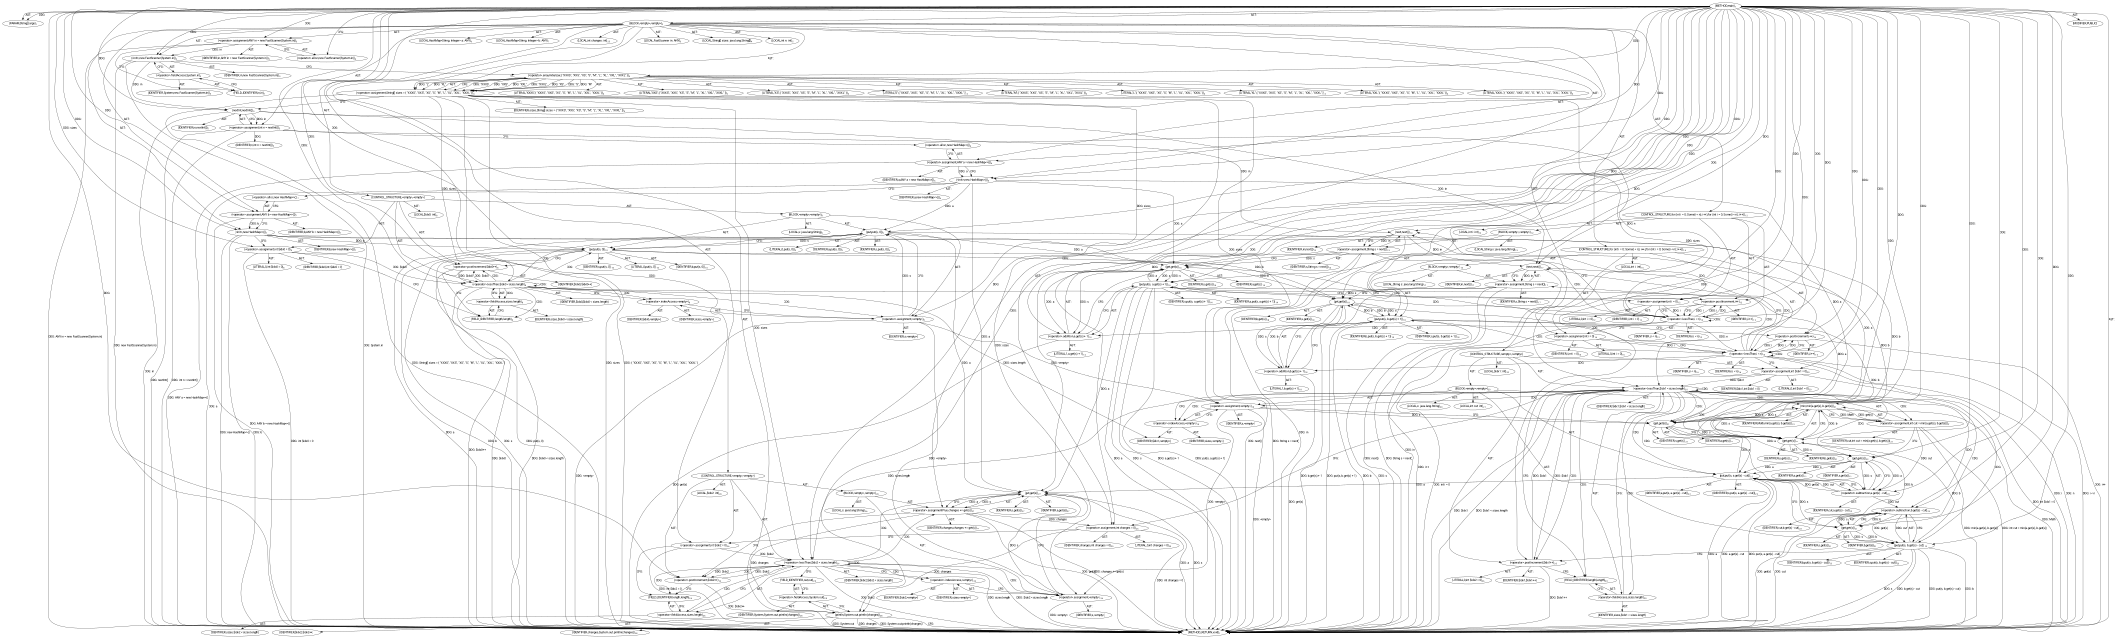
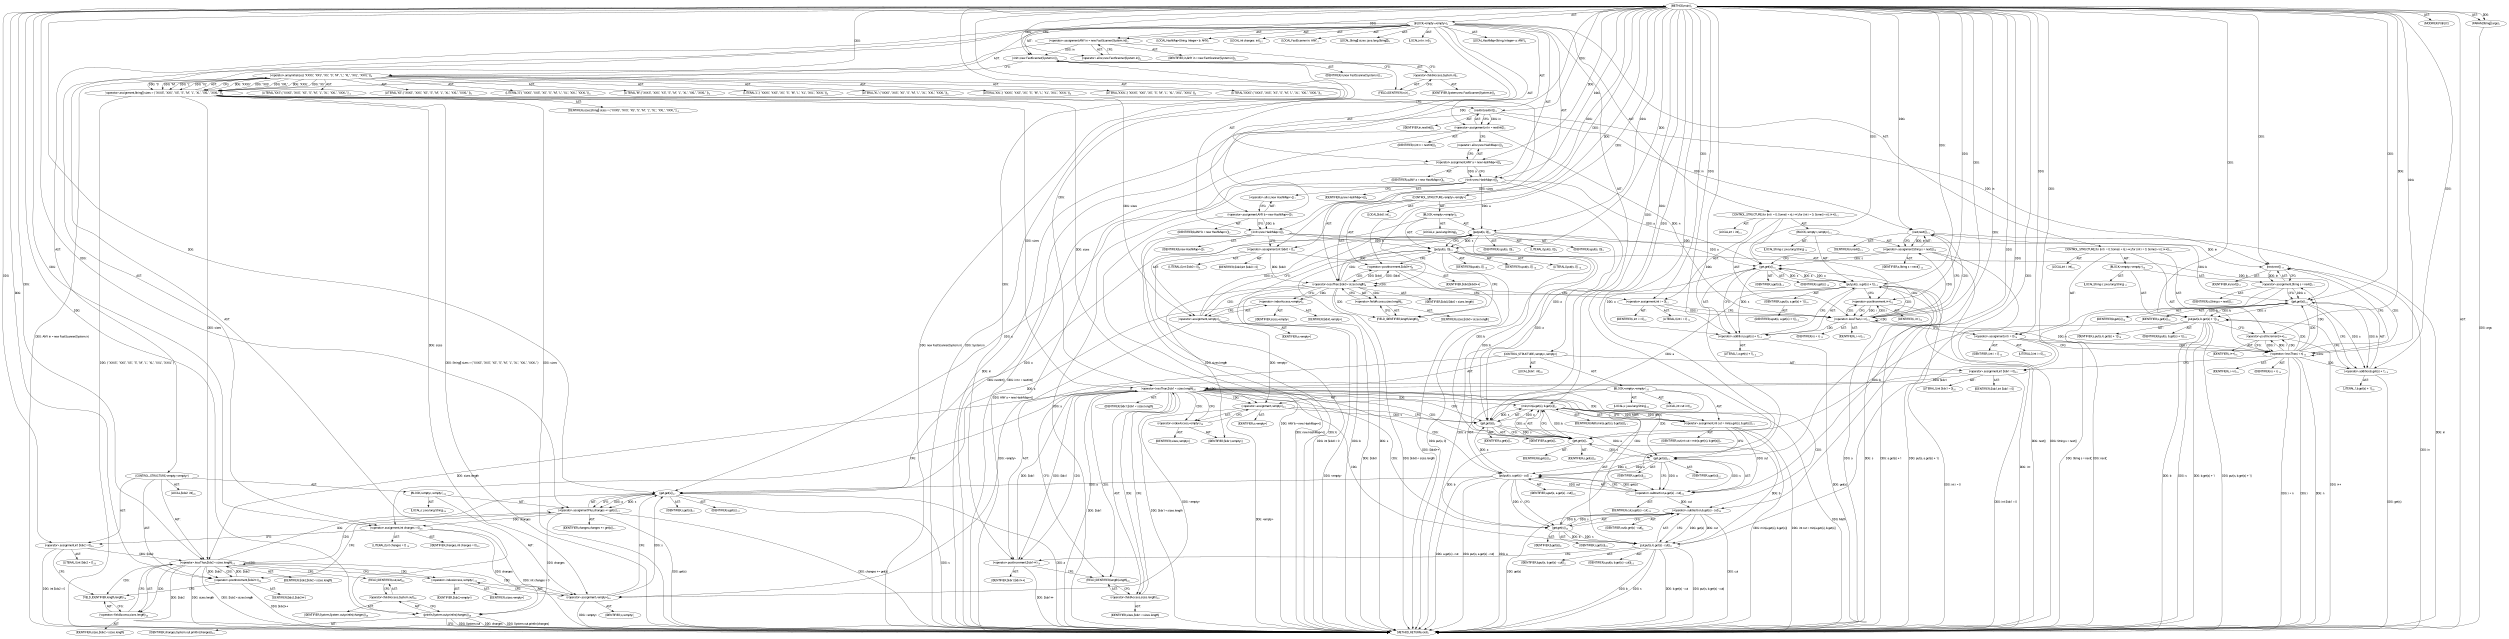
edge "(METHOD,main)" -> "(<operator>.assignment,ANY b = new HashMap<>())": reversed
edge "(<init>,new FastScanner(System.in))" -> "(nextInt,nextInt())": removed, label "DDG: in"
edge "(METHOD,main)" -> "(<operator>.assignment,int $idx0 = 0)": label "DDG: sizes" -> "DDG: "
edge "(<operator>.assignment,int n = nextInt())" -> "(IDENTIFIER,n,int n = nextInt())": label "DDG: " -> "AST: "
edge "(put,put(s, a.get(s) + 1))" -> "(IDENTIFIER,a,put(s, a.get(s) + 1))": now "(IDENTIFIER,s,put(s, a.get(s) + 1))" -> "(IDENTIFIER,a,put(s, a.get(s) + 1))"
node "(IDENTIFIER,s,put(s, a.get(s) - cut))": removed
edge "(<operator>.postIncrement,$idx1++)" -> "(LITERAL,0,int $idx2 = 0)": now "(<operator>.assignment,int $idx2 = 0)" -> "(LITERAL,0,int $idx2 = 0)"
edge "(IDENTIFIER,System,System.out.println(changes))" -> "(IDENTIFIER,$idx2,$idx2++)": now "(<operator>.postIncrement,$idx2++)" -> "(IDENTIFIER,$idx2,$idx2++)"
edge "(PARAM,String[] args)" -> "(METHOD_RETURN,void)": added, label "DDG: args"
